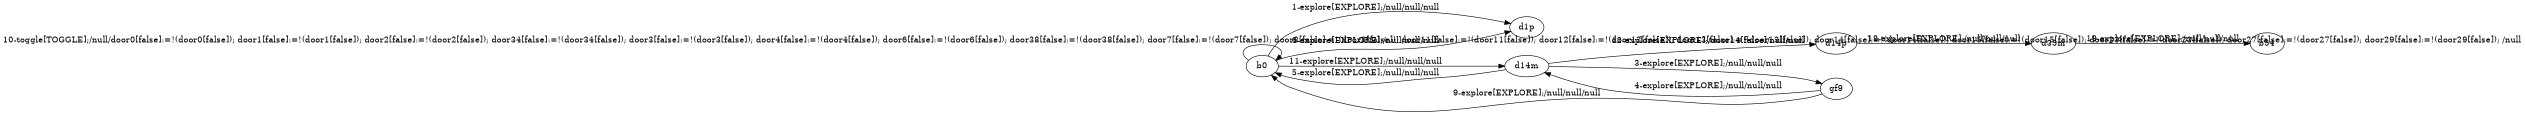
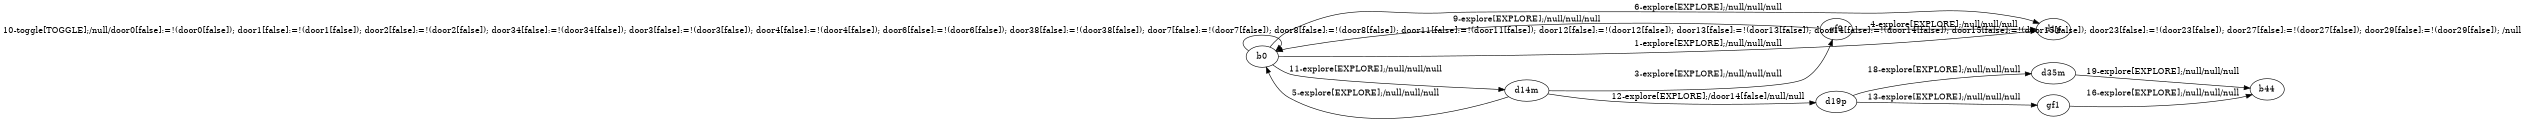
node "d14p": label "d14p" -> "d19p"
node "b54": label "b54" -> "b44"
edge "gf9" -> "d14m": now "gf9" -> "d1p"
node "gf1": added
